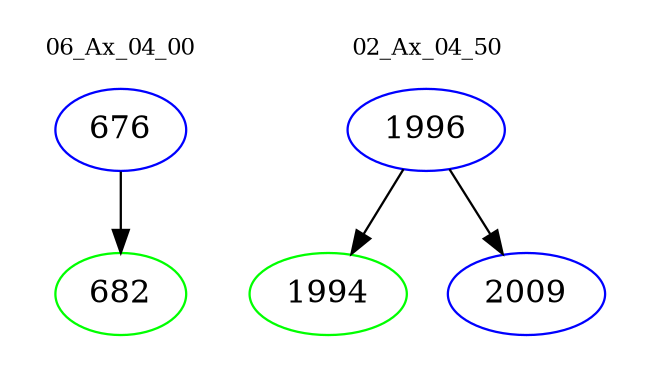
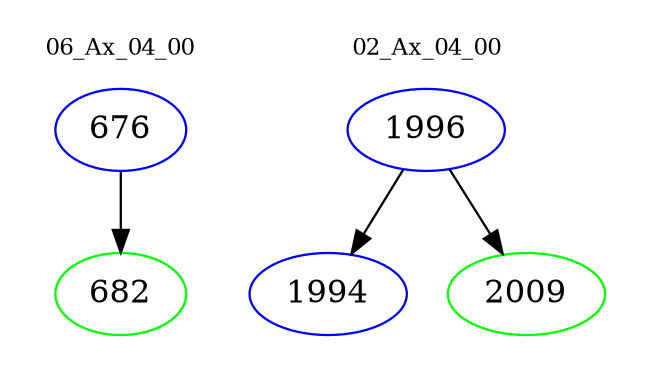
cluster "02_Ax_04_50": label "02_Ax_04_50" -> "02_Ax_04_00"
node "1994": color green -> blue
node "2009": color blue -> green
